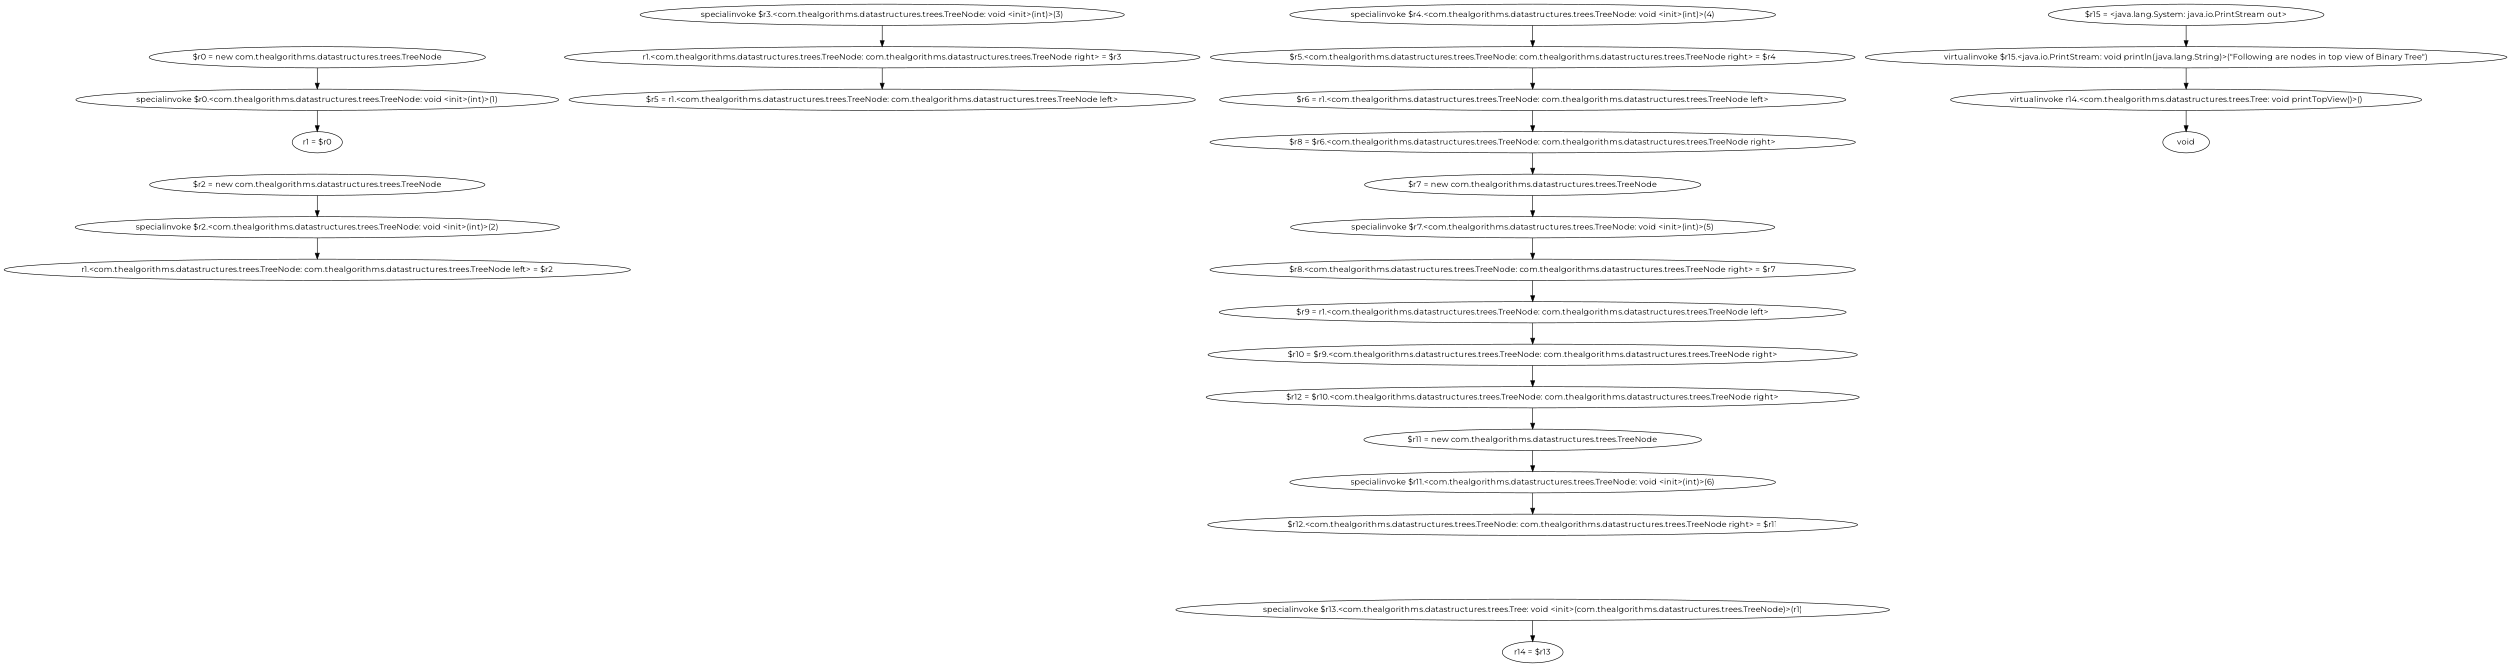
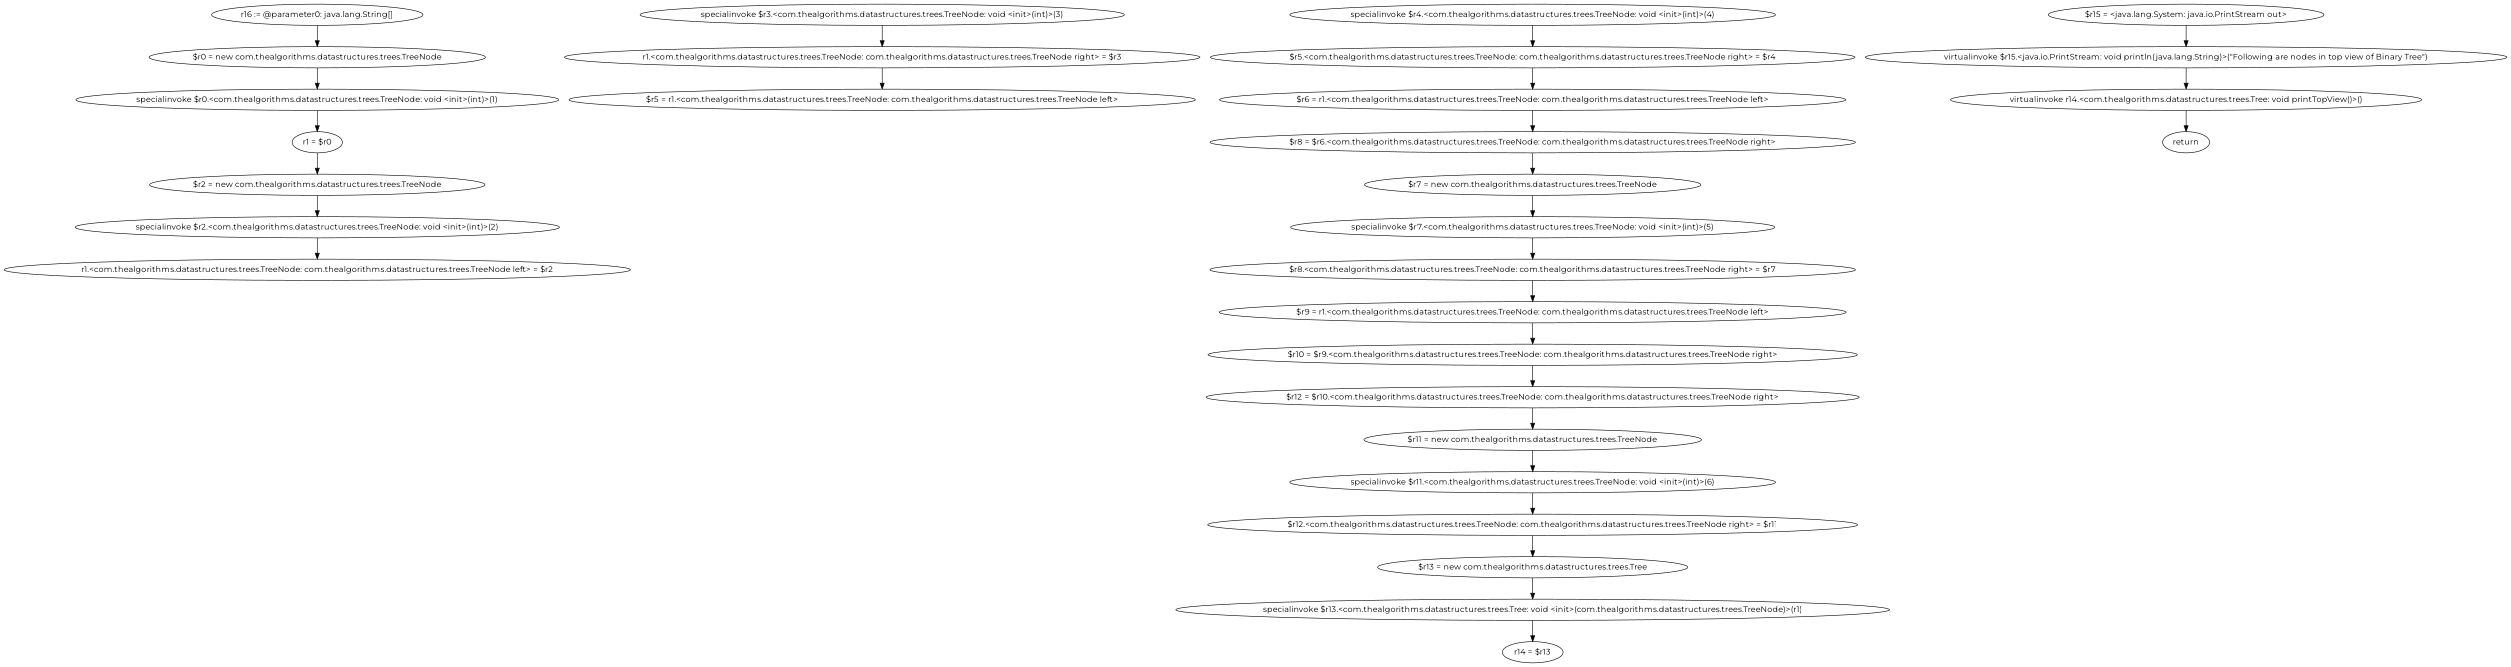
node "r16 := @parameter0: java.lang.String[]": added
node "void": label "void" -> "return"
edge "r1 = $r0" -> "$r2 = new com.thealgorithms.datastructures.trees.TreeNode": added
node "$r13 = new com.thealgorithms.datastructures.trees.Tree": added
